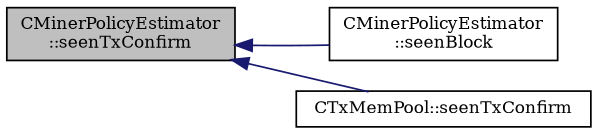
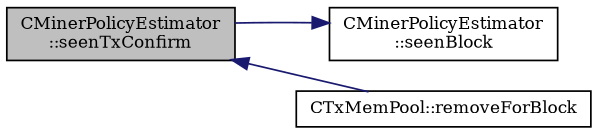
edge "CMinerPolicyEstimator ::seenBlock" -> "CMinerPolicyEstimator ::seenTxConfirm": reversed
node "CTxMemPool::seenTxConfirm": label "CTxMemPool::seenTxConfirm" -> "CTxMemPool::removeForBlock"
